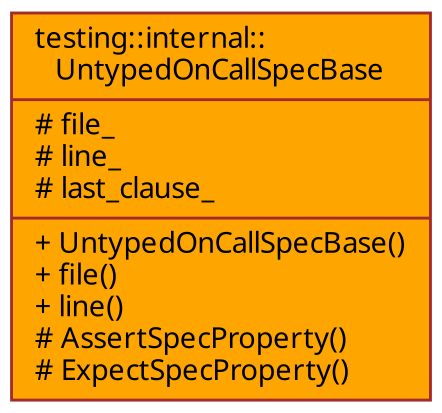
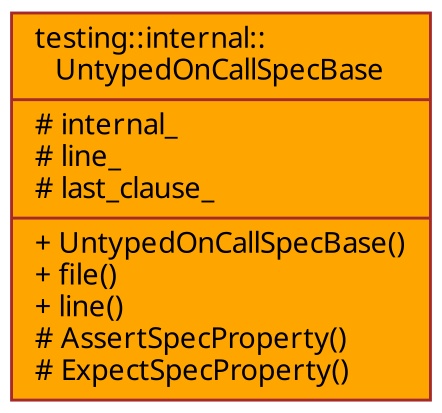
node "testing::internal::": text "# file_" -> "# internal_"
